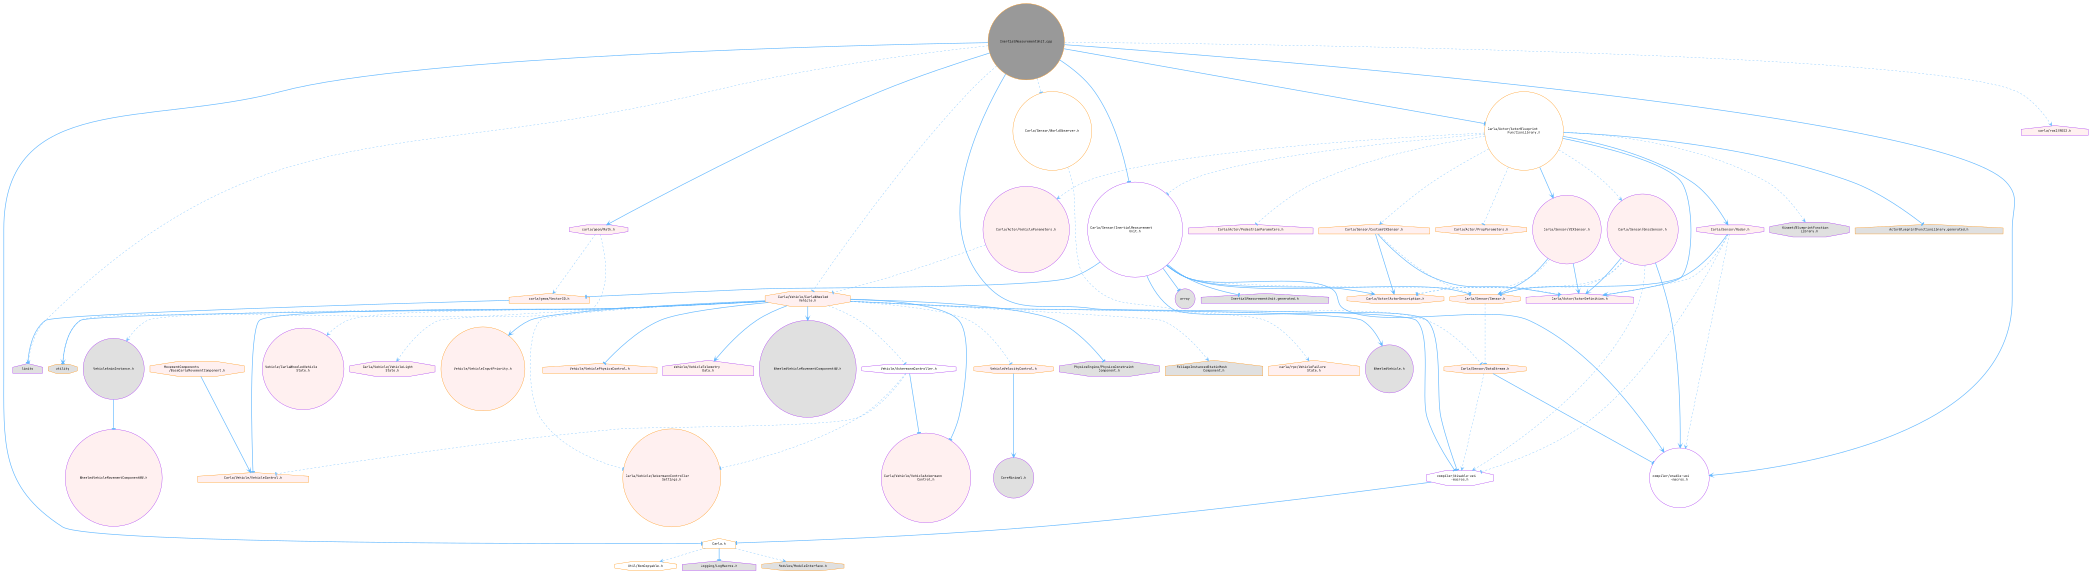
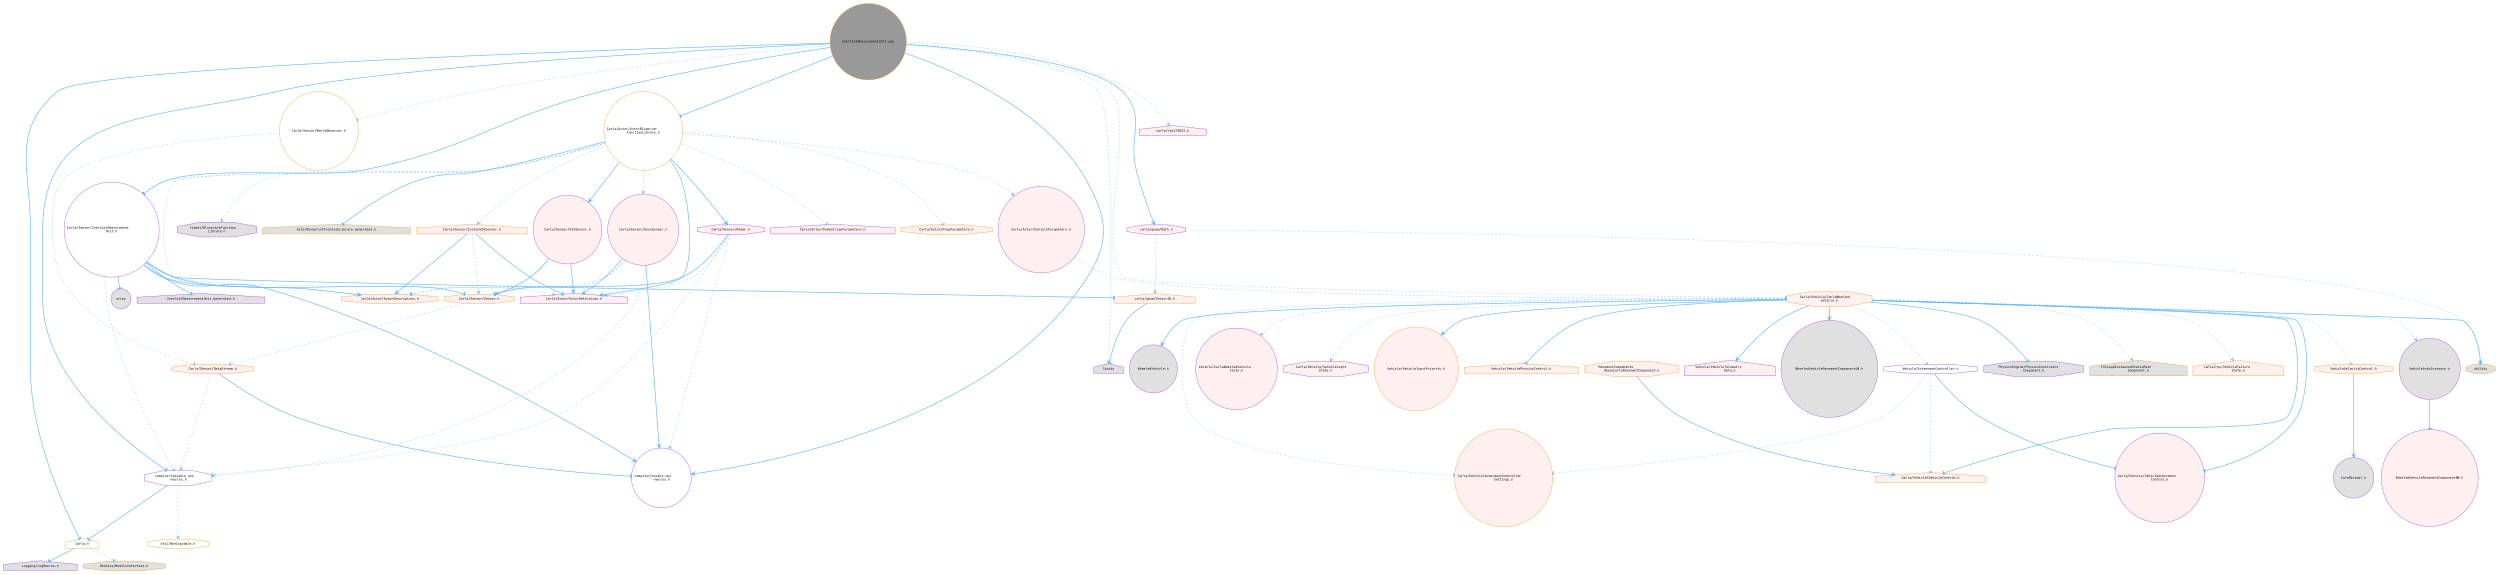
edge "Carla/Actor/ActorBlueprint FunctionLibrary.h" -> "Carla/Actor/ActorDescription.h": added
edge "Carla/Sensor/InertialMeasurement Unit.h" -> "compiler/disable-ue4 -macros.h": style bold -> dashed
edge "Carla.h" -> "Util/NonCopyable.h": now "compiler/disable-ue4 -macros.h" -> "Util/NonCopyable.h"
